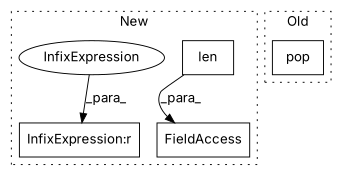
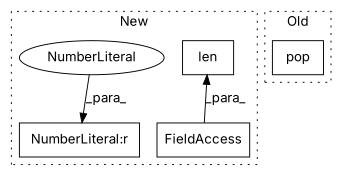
node "InfixExpression": label "InfixExpression" -> "NumberLiteral"
edge "len" -> "FieldAccess": reversed
node "InfixExpression:r": label "InfixExpression:r" -> "NumberLiteral:r"
